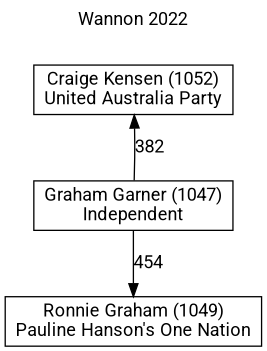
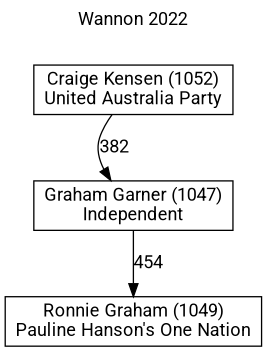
edge "Graham Garner (1047) Independent" -> "Craige Kensen (1052) United Australia Party": reversed
